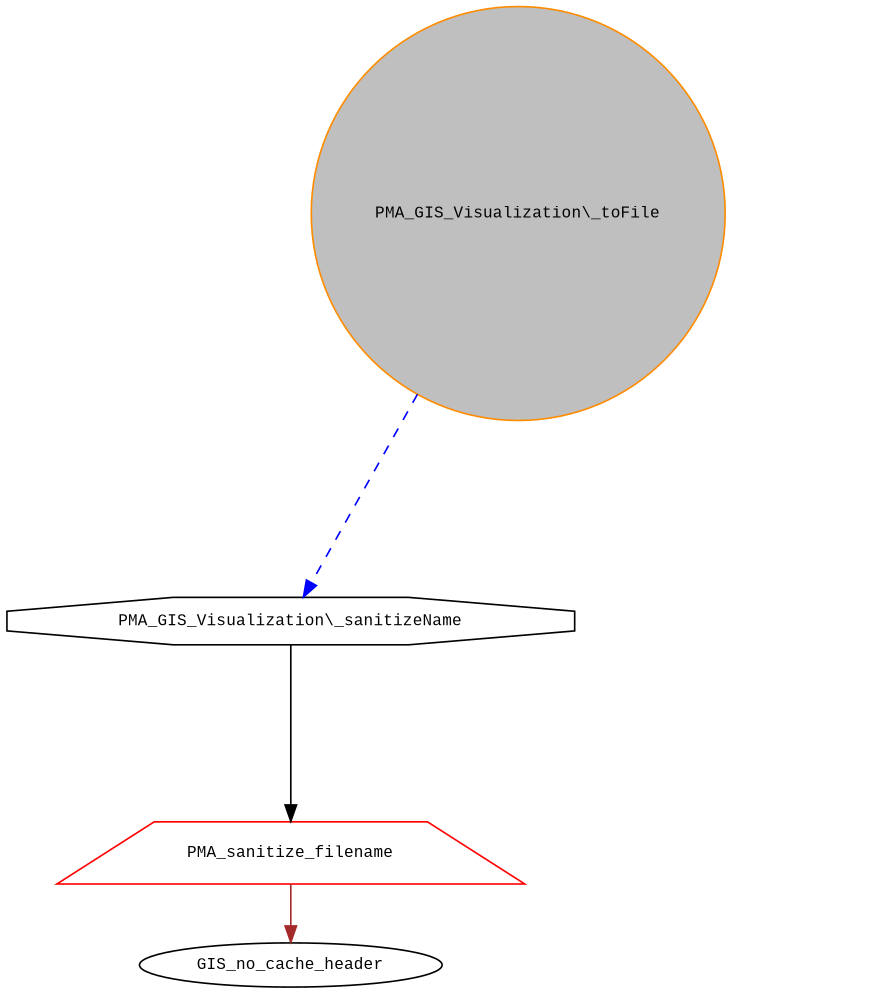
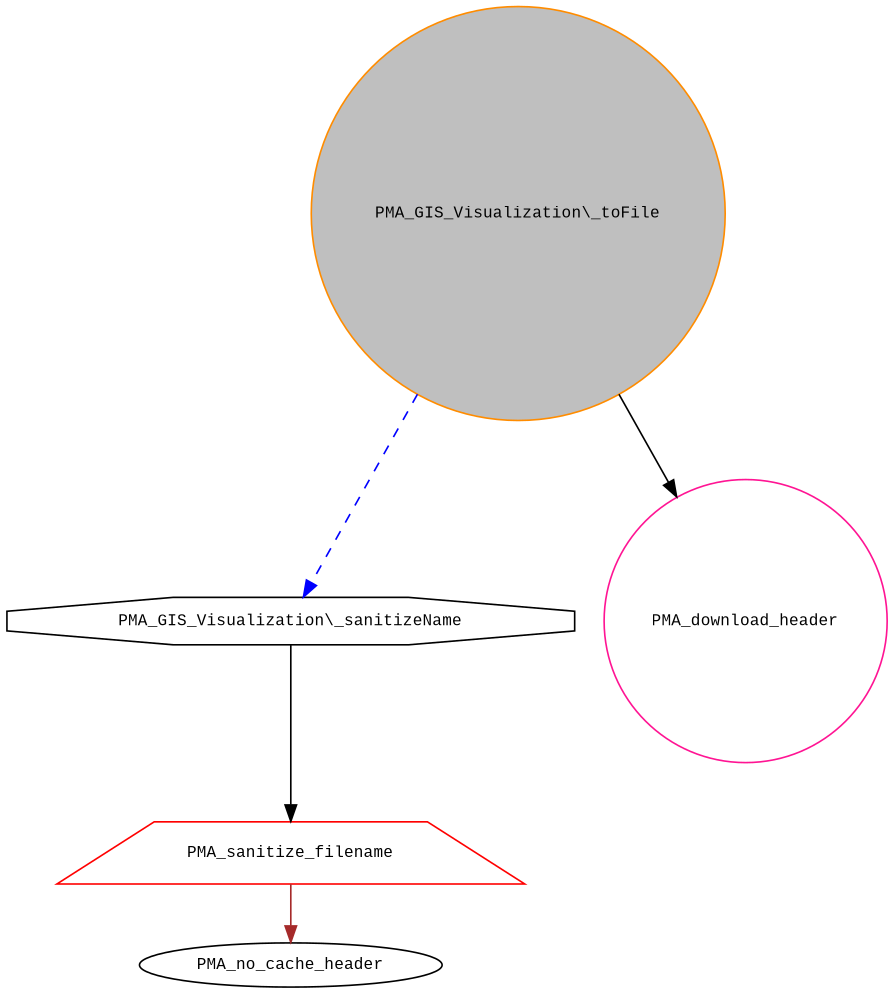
node "PMA_download_header": added
node "GIS_no_cache_header": label "GIS_no_cache_header" -> "PMA_no_cache_header"
